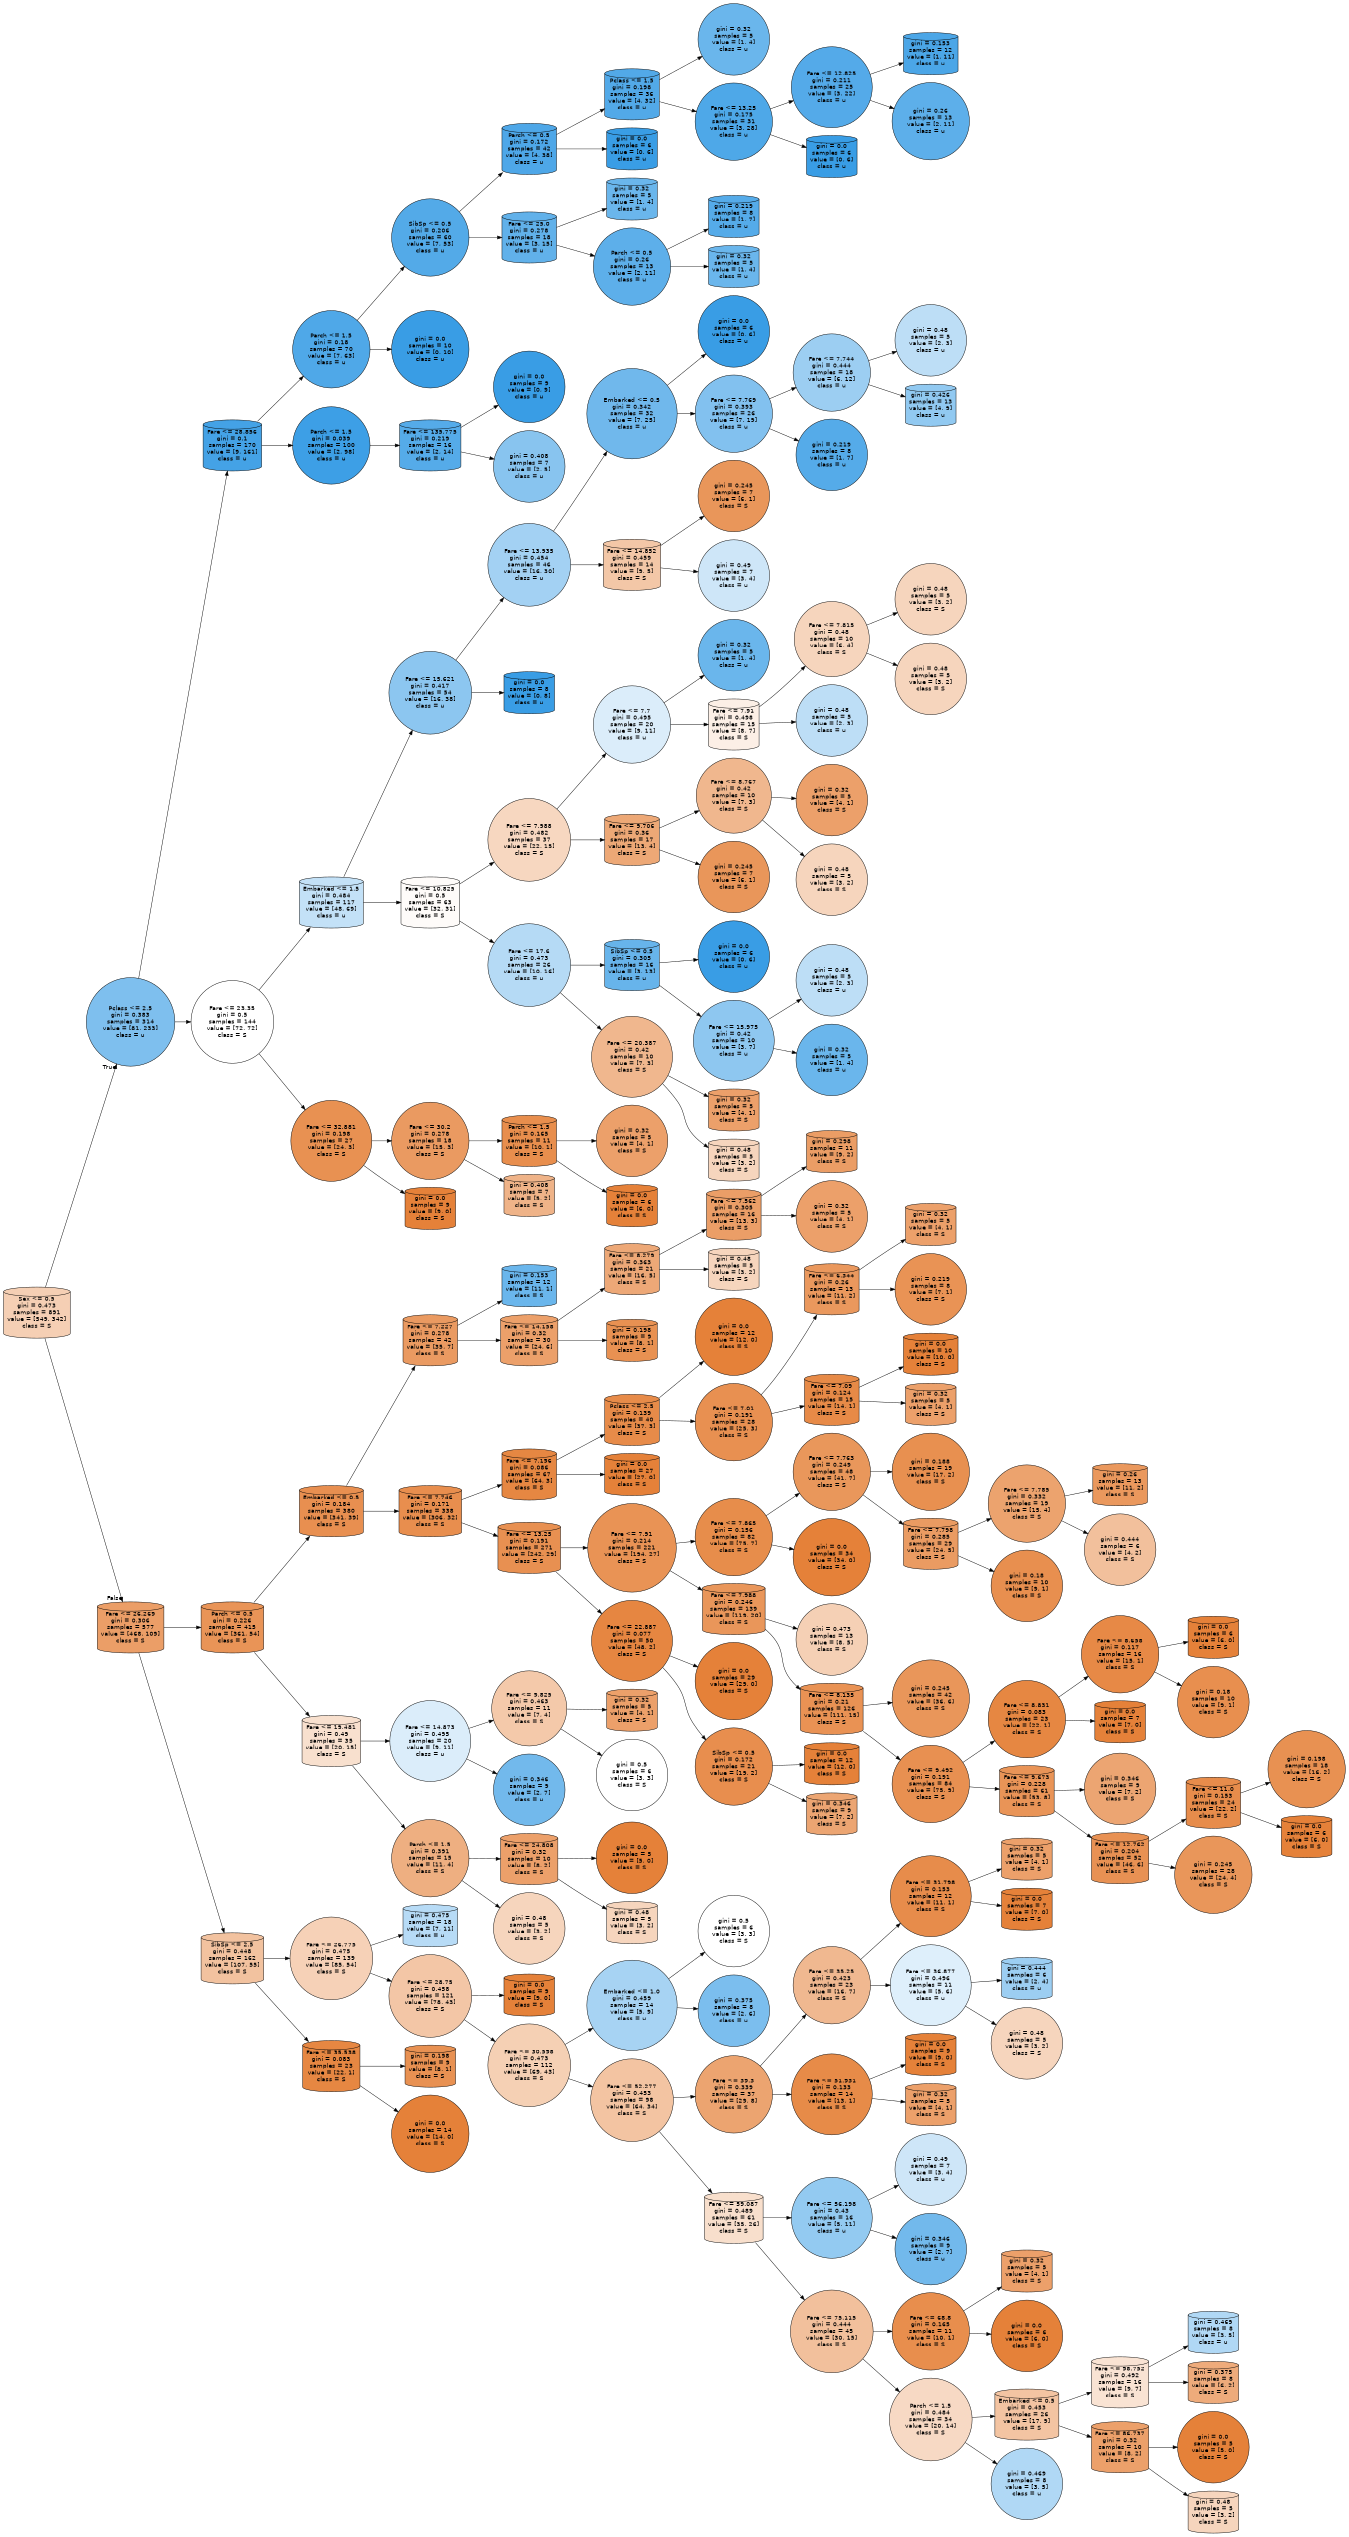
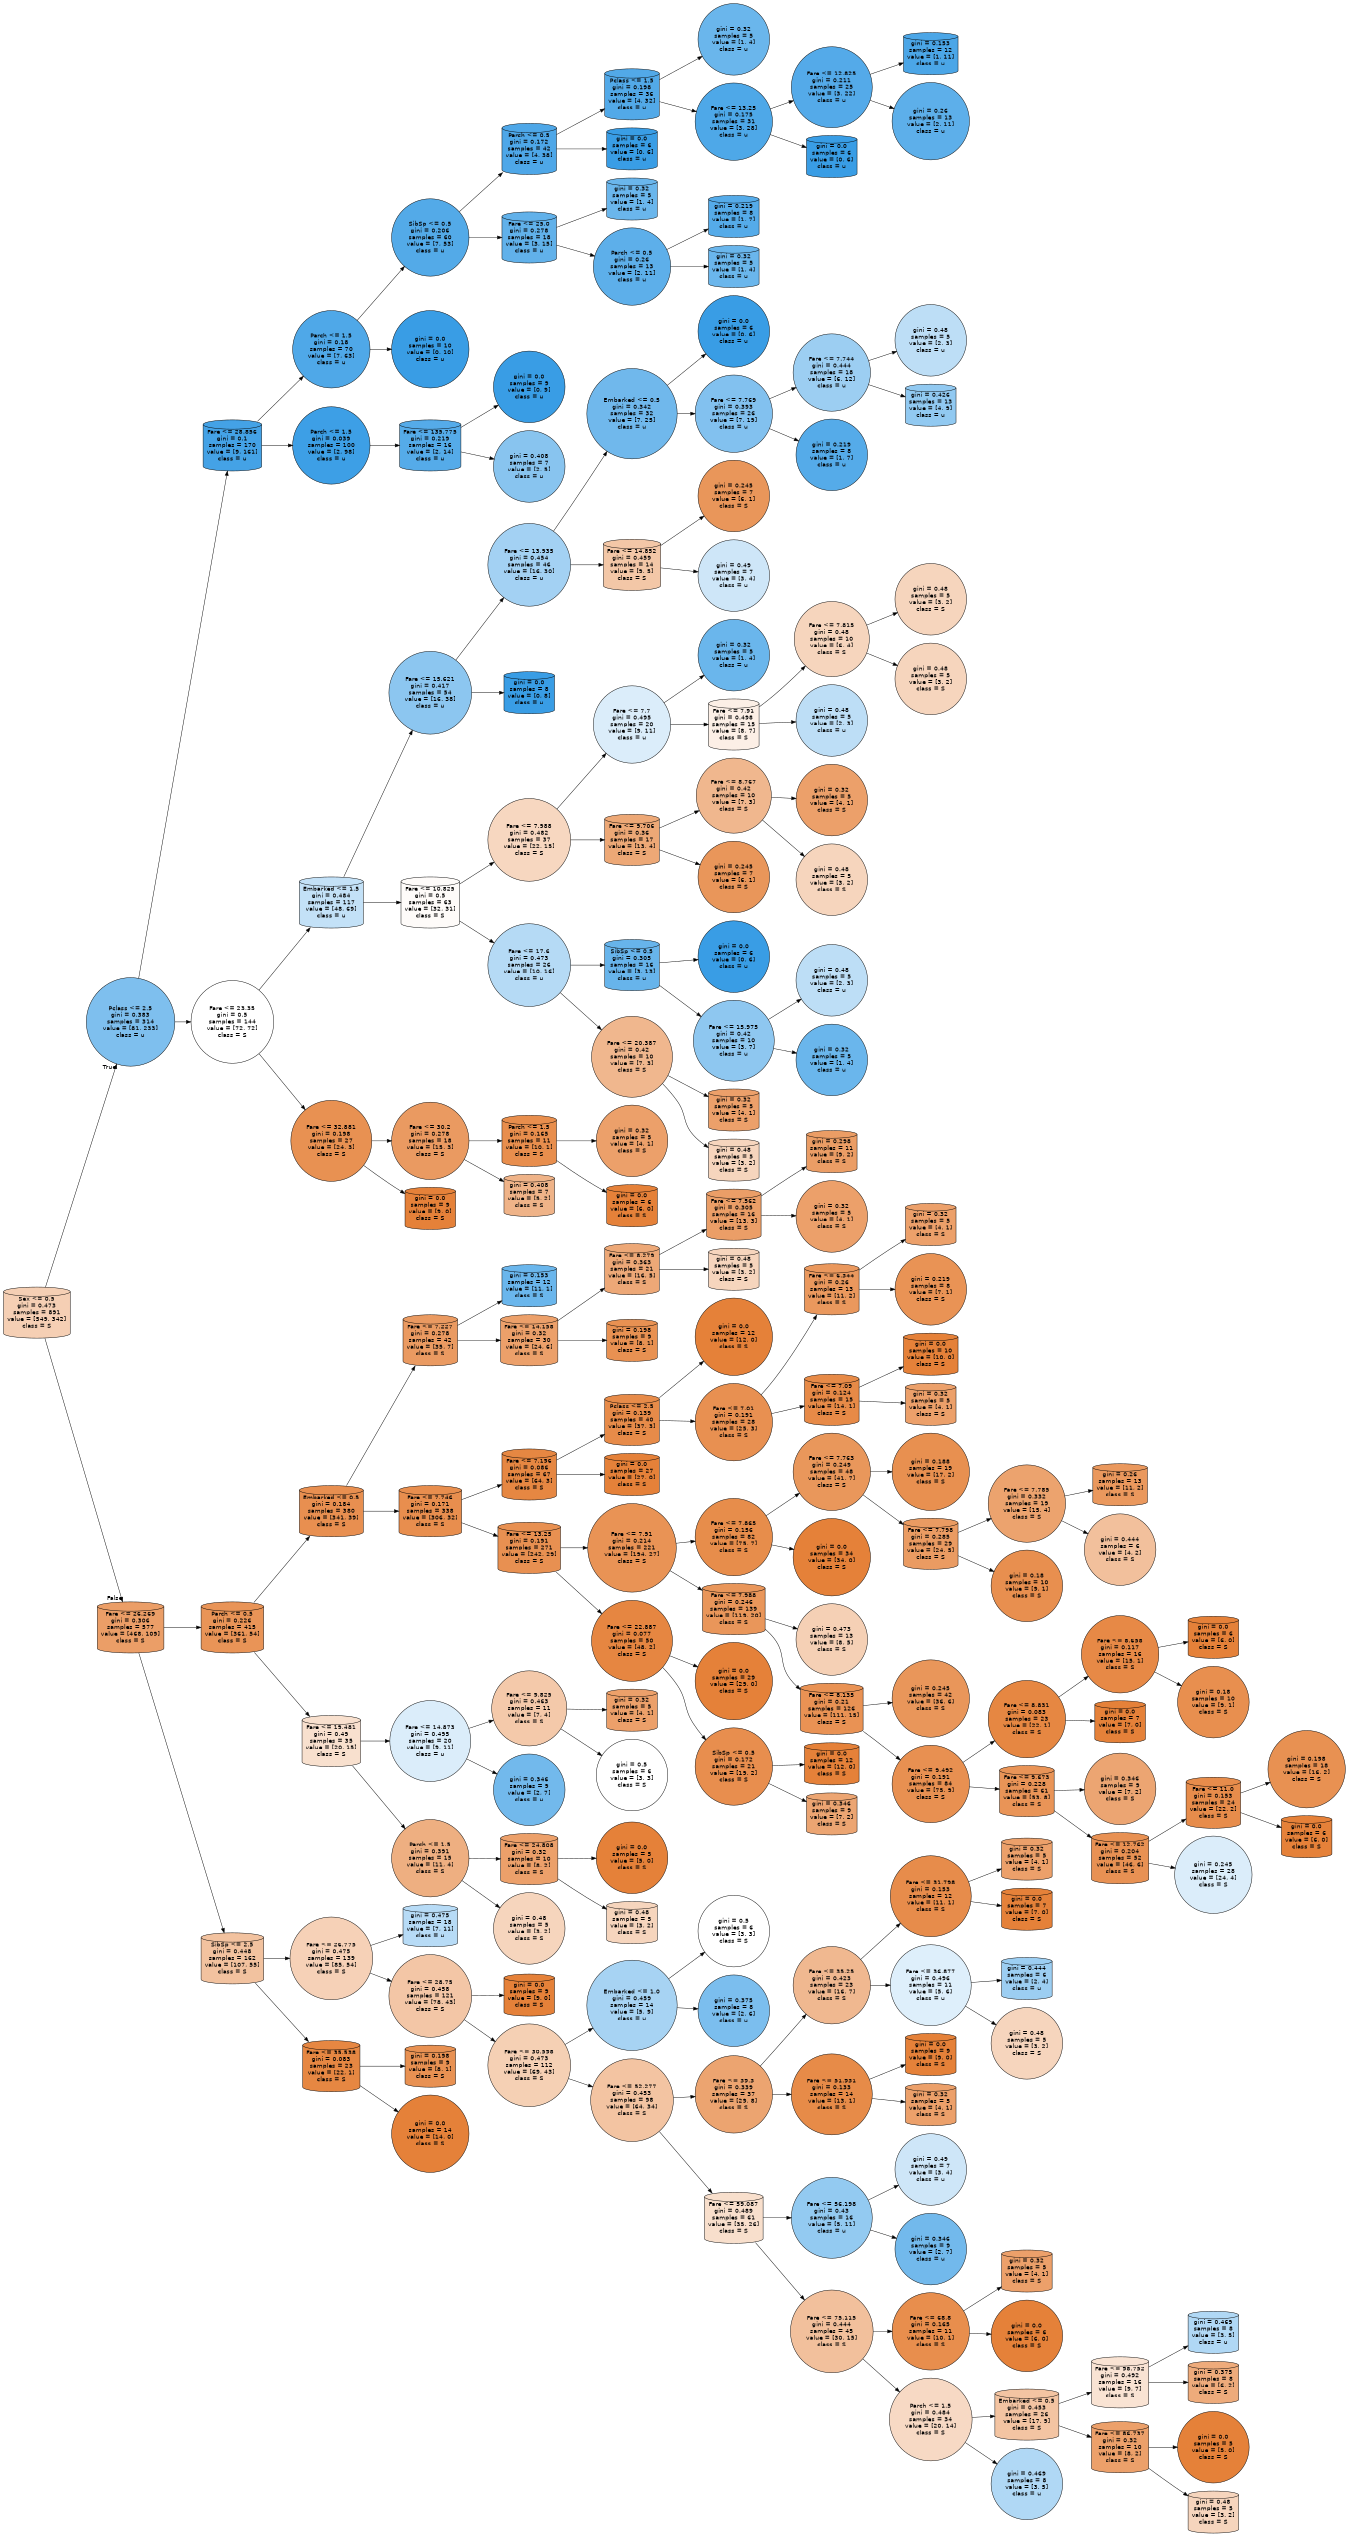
node "gini = 0.245 samples = 28 value = [24, 4] class = S": fillcolor #e9965a -> #dbedfa
